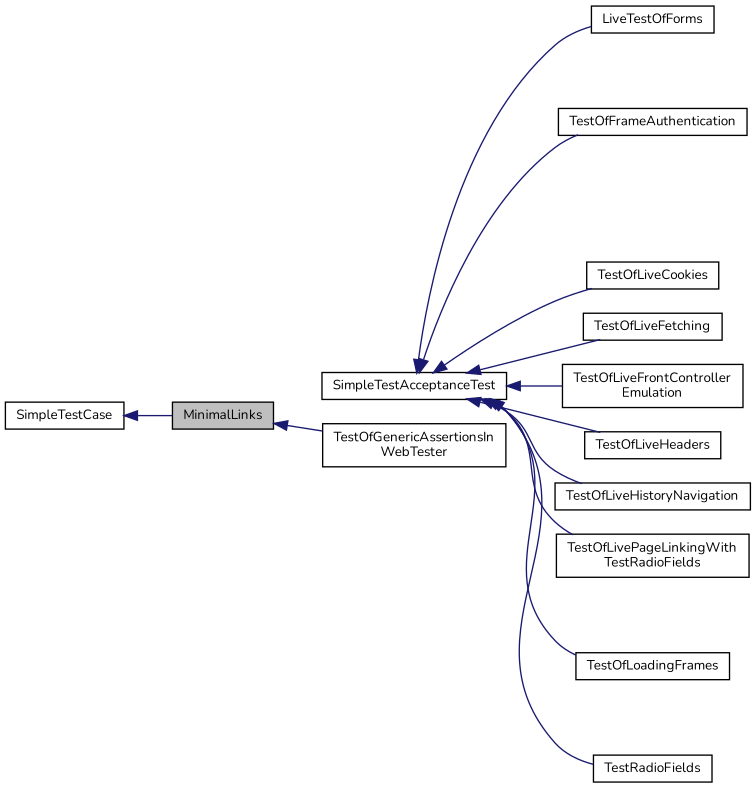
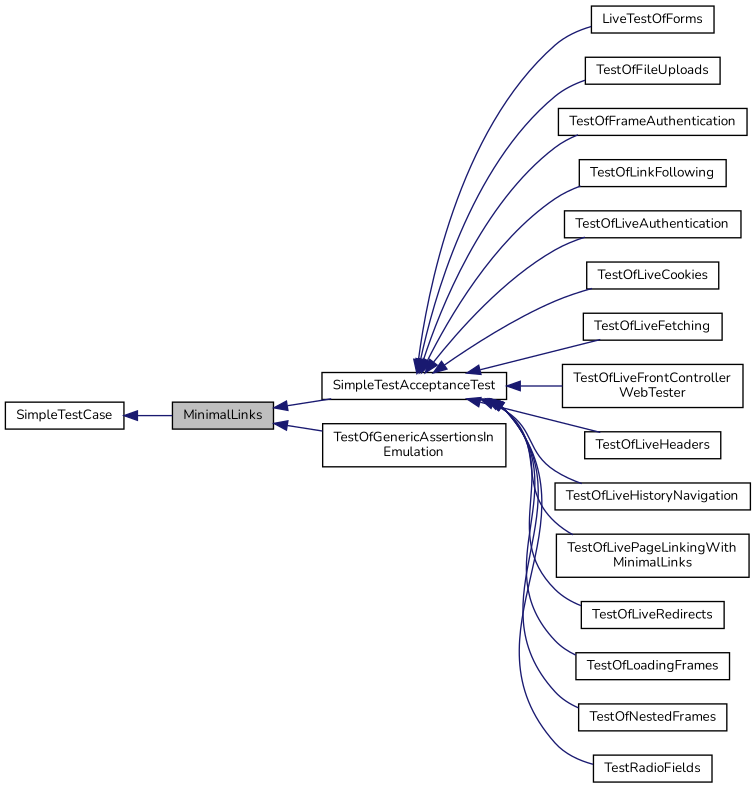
node "TestOfFileUploads": added
node "TestOfLinkFollowing": added
node "TestOfLiveAuthentication": added
node "TestOfLiveFrontController Emulation": label "TestOfLiveFrontController Emulation" -> "TestOfLiveFrontController WebTester"
edge "SimpleTestAcceptanceTest" -> "MinimalLinks": added
node "TestOfGenericAssertionsIn WebTester": label "TestOfGenericAssertionsIn WebTester" -> "TestOfGenericAssertionsIn Emulation"
node "TestOfLivePageLinkingWith TestRadioFields": label "TestOfLivePageLinkingWith TestRadioFields" -> "TestOfLivePageLinkingWith MinimalLinks"
node "TestOfLiveRedirects": added
node "TestOfNestedFrames": added
